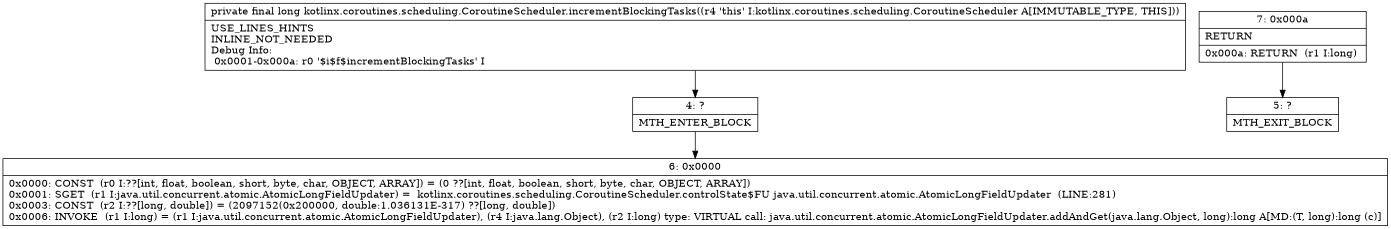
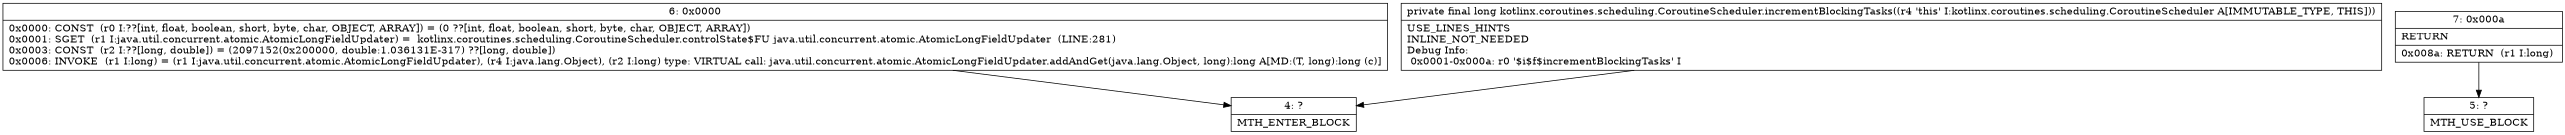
node "7: 0x000a": text "0x000a: RETURN  (r1 I:long)" -> "0x008a: RETURN  (r1 I:long)"
node "5: ?": text "MTH_EXIT_BLOCK" -> "MTH_USE_BLOCK"
edge "4: ?" -> "6: 0x0000": reversed
